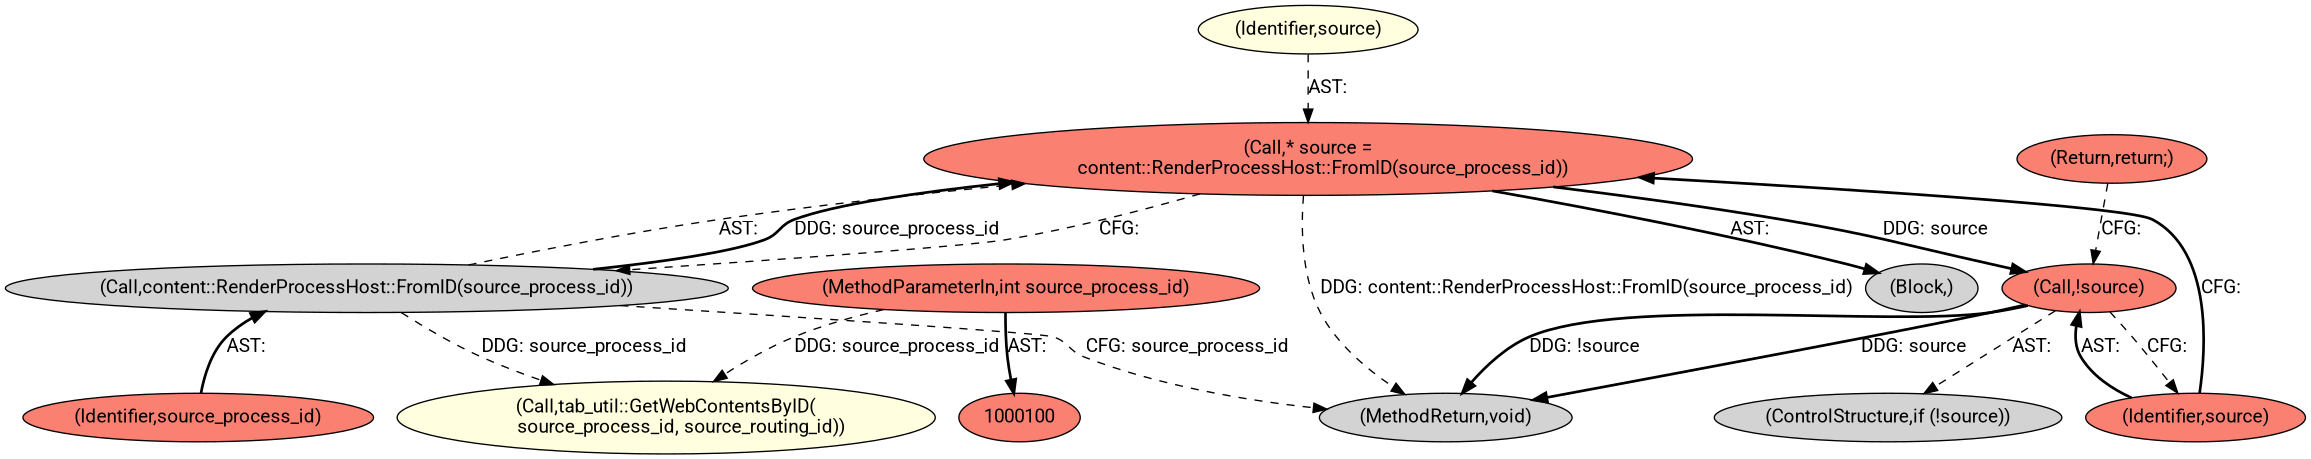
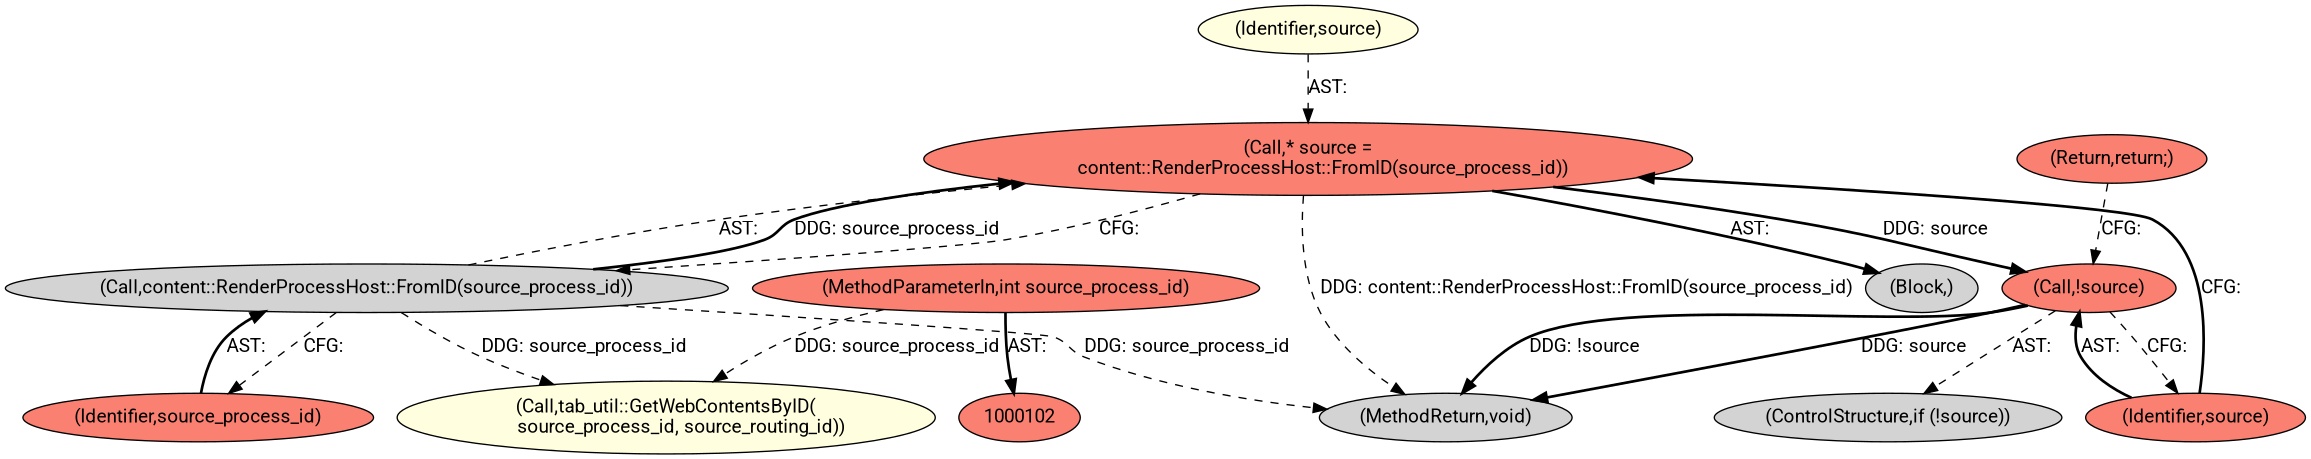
edge "(Call,content::RenderProcessHost::FromID(source_process_id))" -> "(MethodReturn,void)": label "CFG: source_process_id" -> "DDG: source_process_id"
edge "(Call,content::RenderProcessHost::FromID(source_process_id))" -> "(Identifier,source_process_id)": added, label "CFG:"
node "1000100": label "1000100" -> "1000102"
